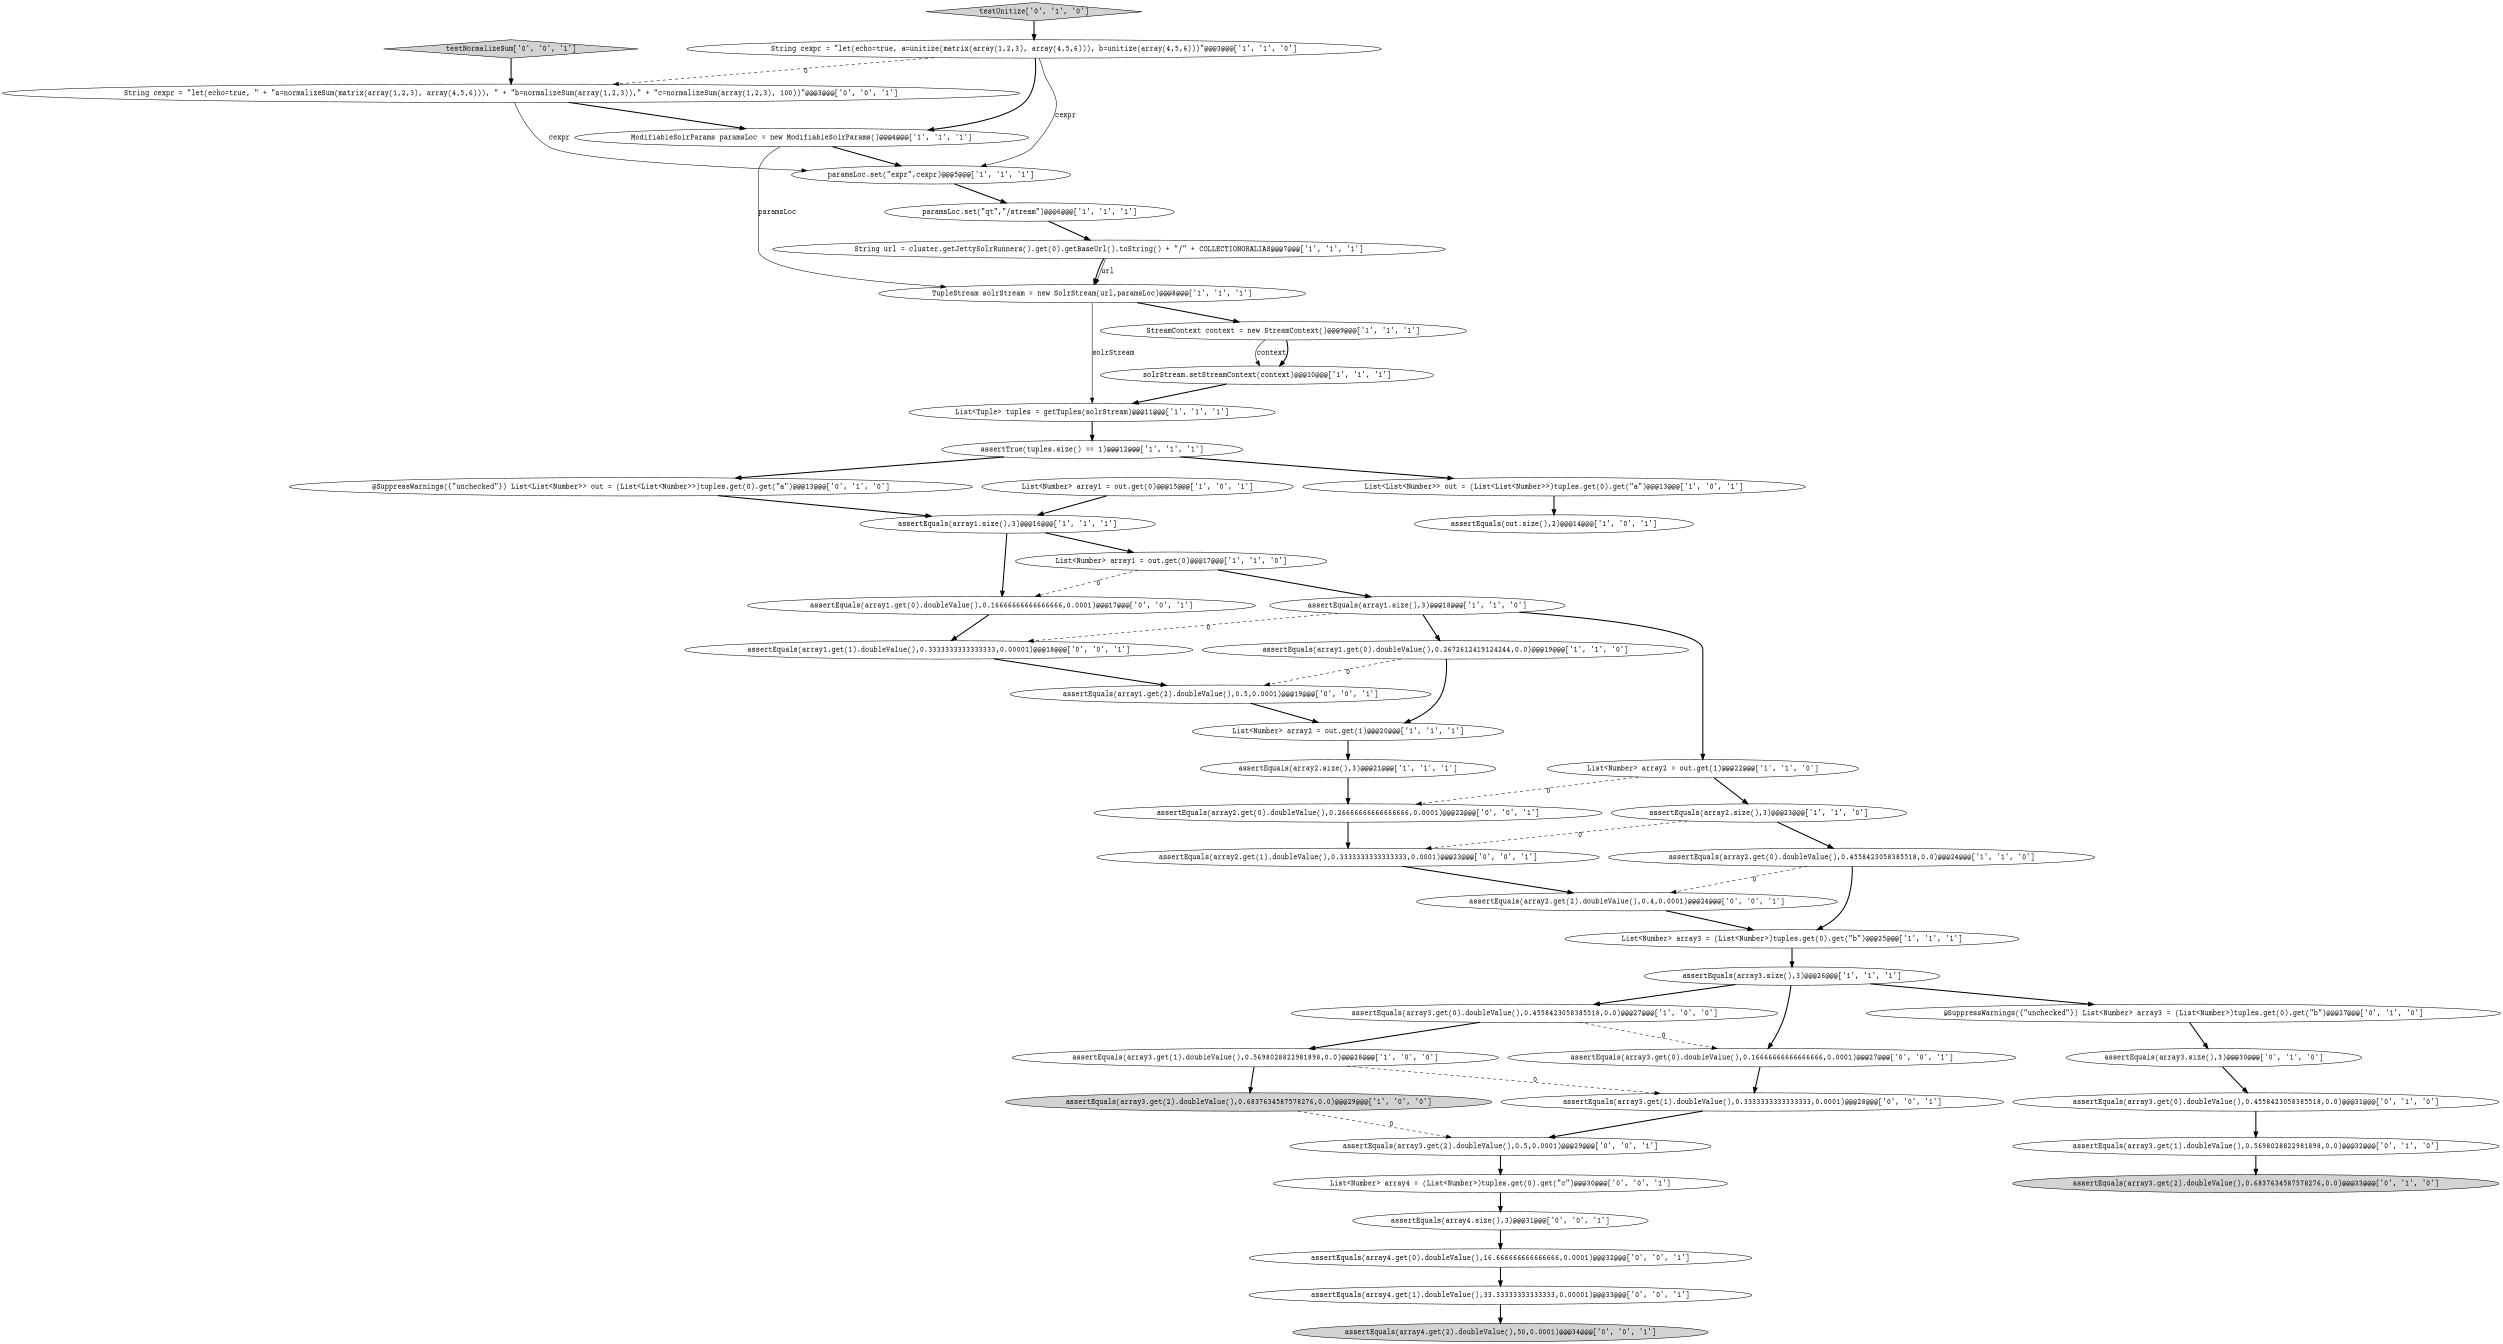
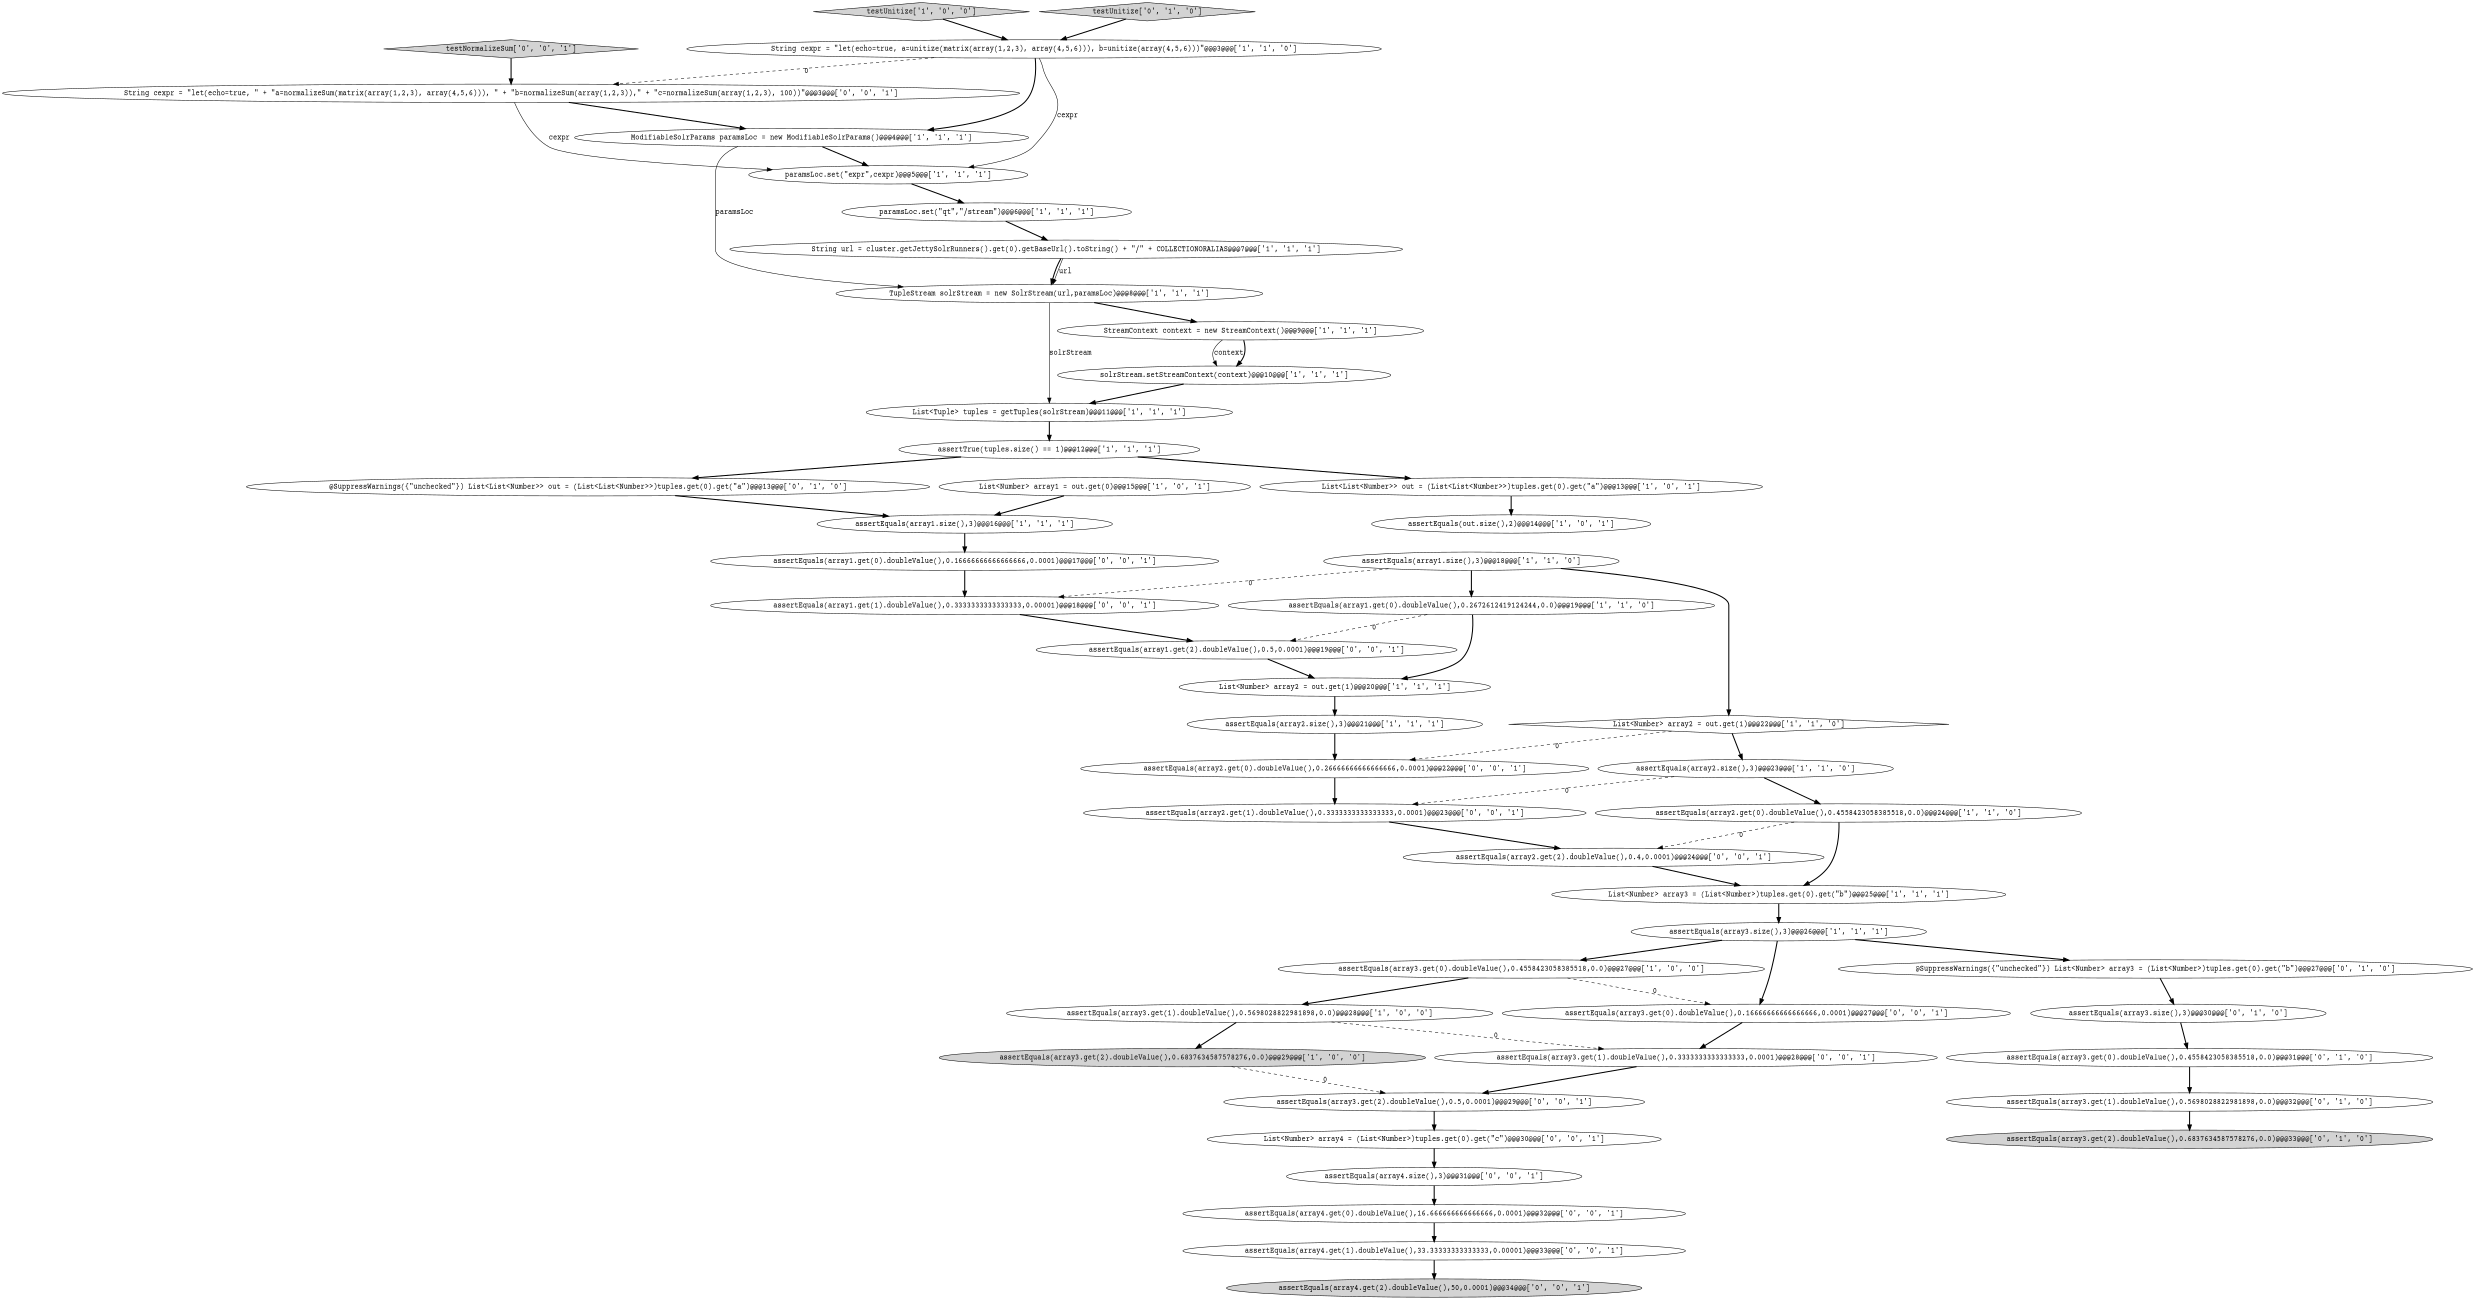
node "testUnitize['1', '0', '0']": added
node "List<Number> array1 = out.get(0)@@@17@@@['1', '1', '0']": removed
node "List<Number> array2 = out.get(1)@@@22@@@['1', '1', '0']": shape ellipse -> diamond
